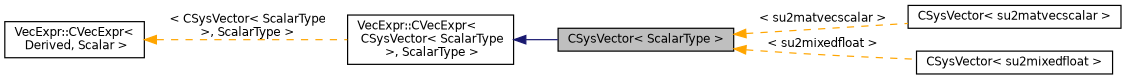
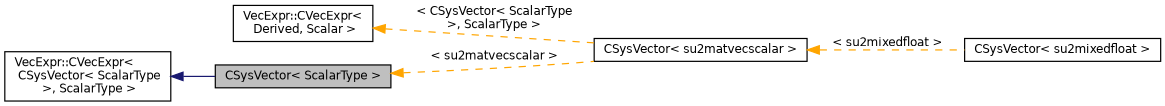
edge "VecExpr::CVecExpr< CSysVector< ScalarType >, ScalarType >" -> "VecExpr::CVecExpr< Derived, Scalar >": now "CSysVector< su2matvecscalar >" -> "VecExpr::CVecExpr< Derived, Scalar >"
edge "CSysVector< su2mixedfloat >" -> "CSysVector< ScalarType >": now "CSysVector< su2mixedfloat >" -> "CSysVector< su2matvecscalar >"
